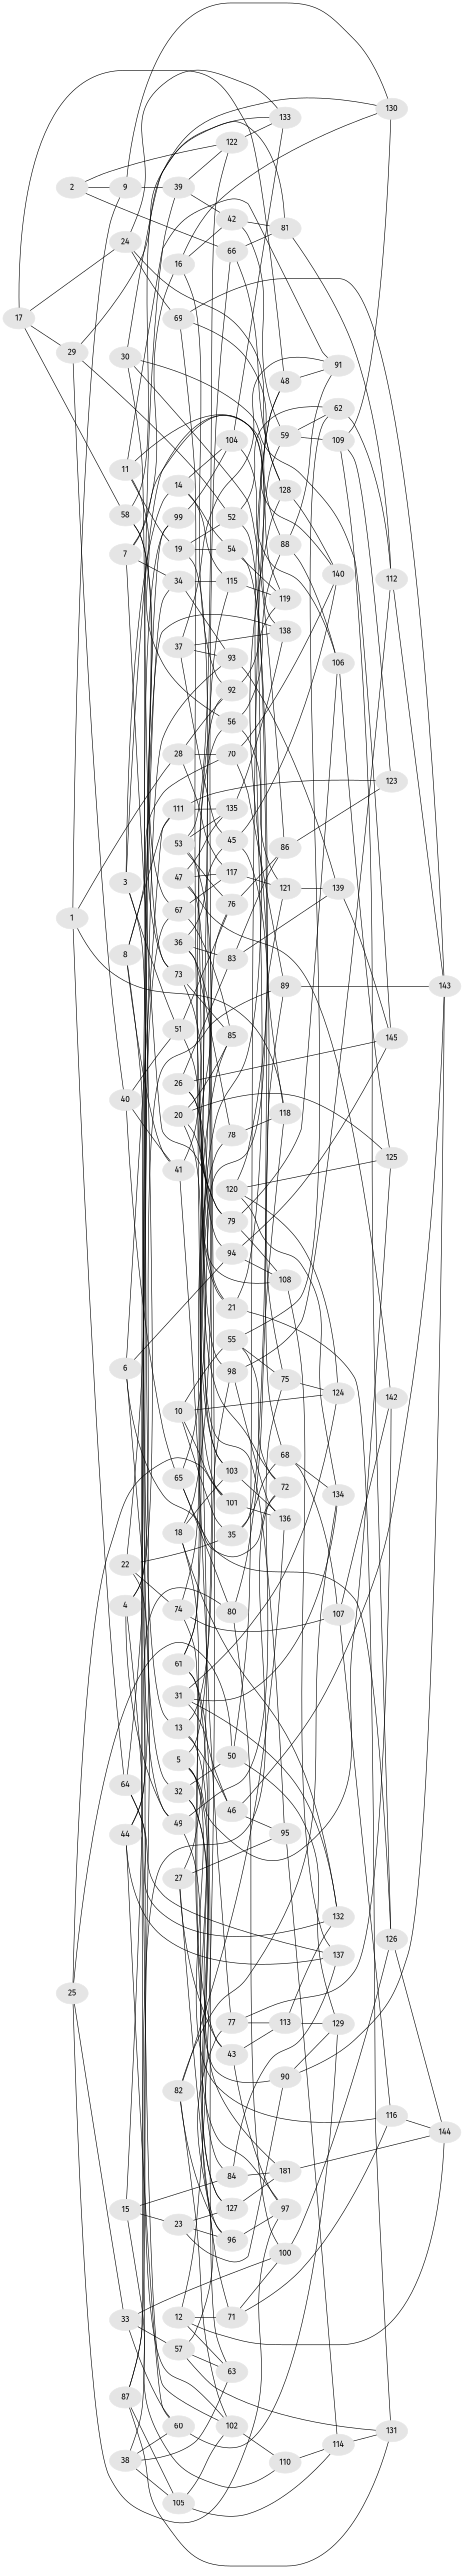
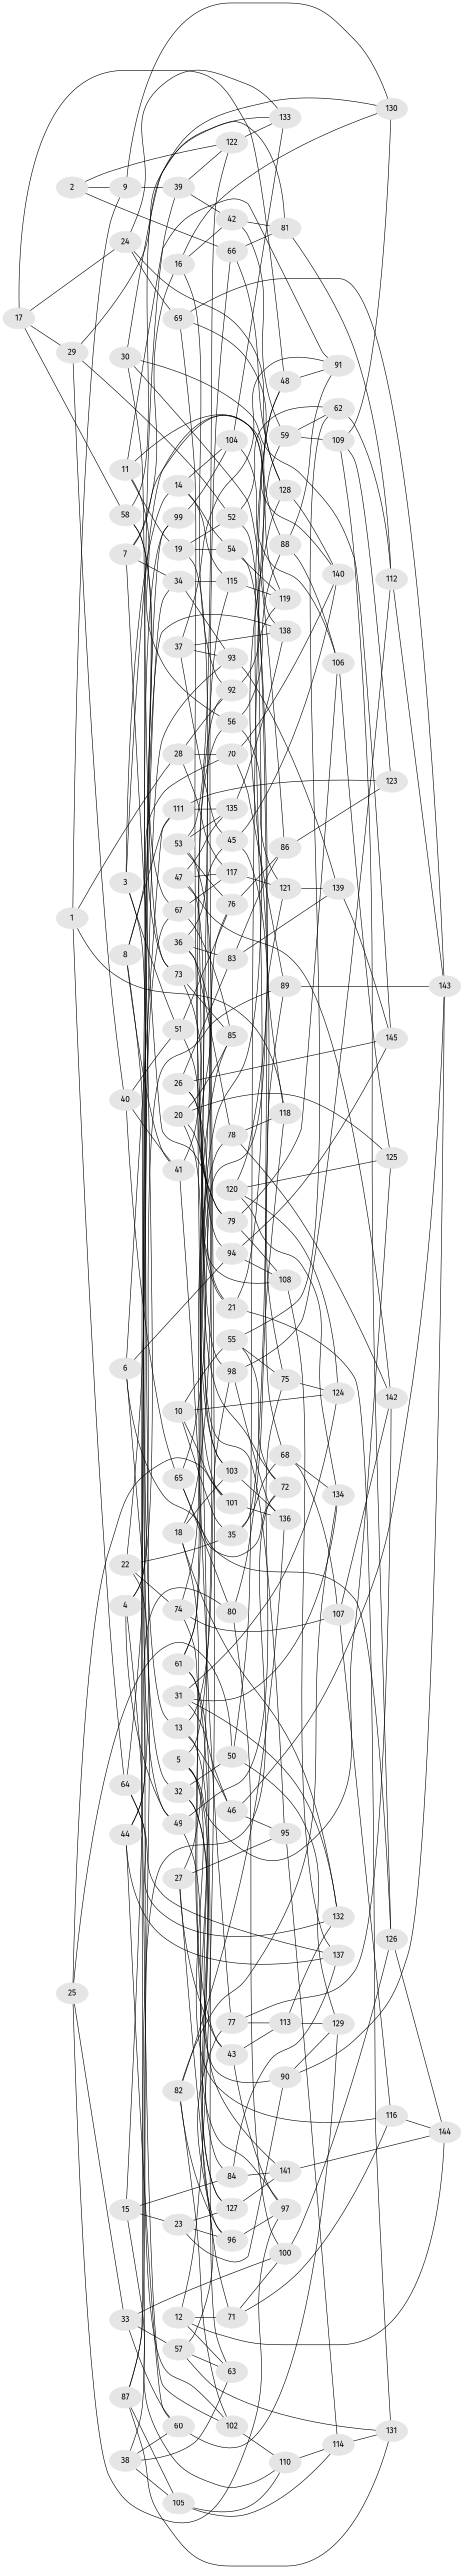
edge "78" -- "142": added
node "181": label "181" -> "141"
edge "102" -- "105": now "110" -- "105"
